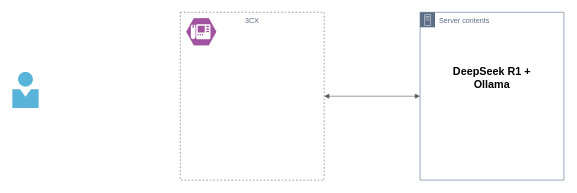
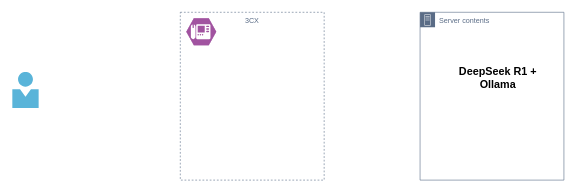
node "DeepSeek R1 + Ollama": moved (492, 78) -> (498, 78)
edge "3CX" -- "Server contents": removed
